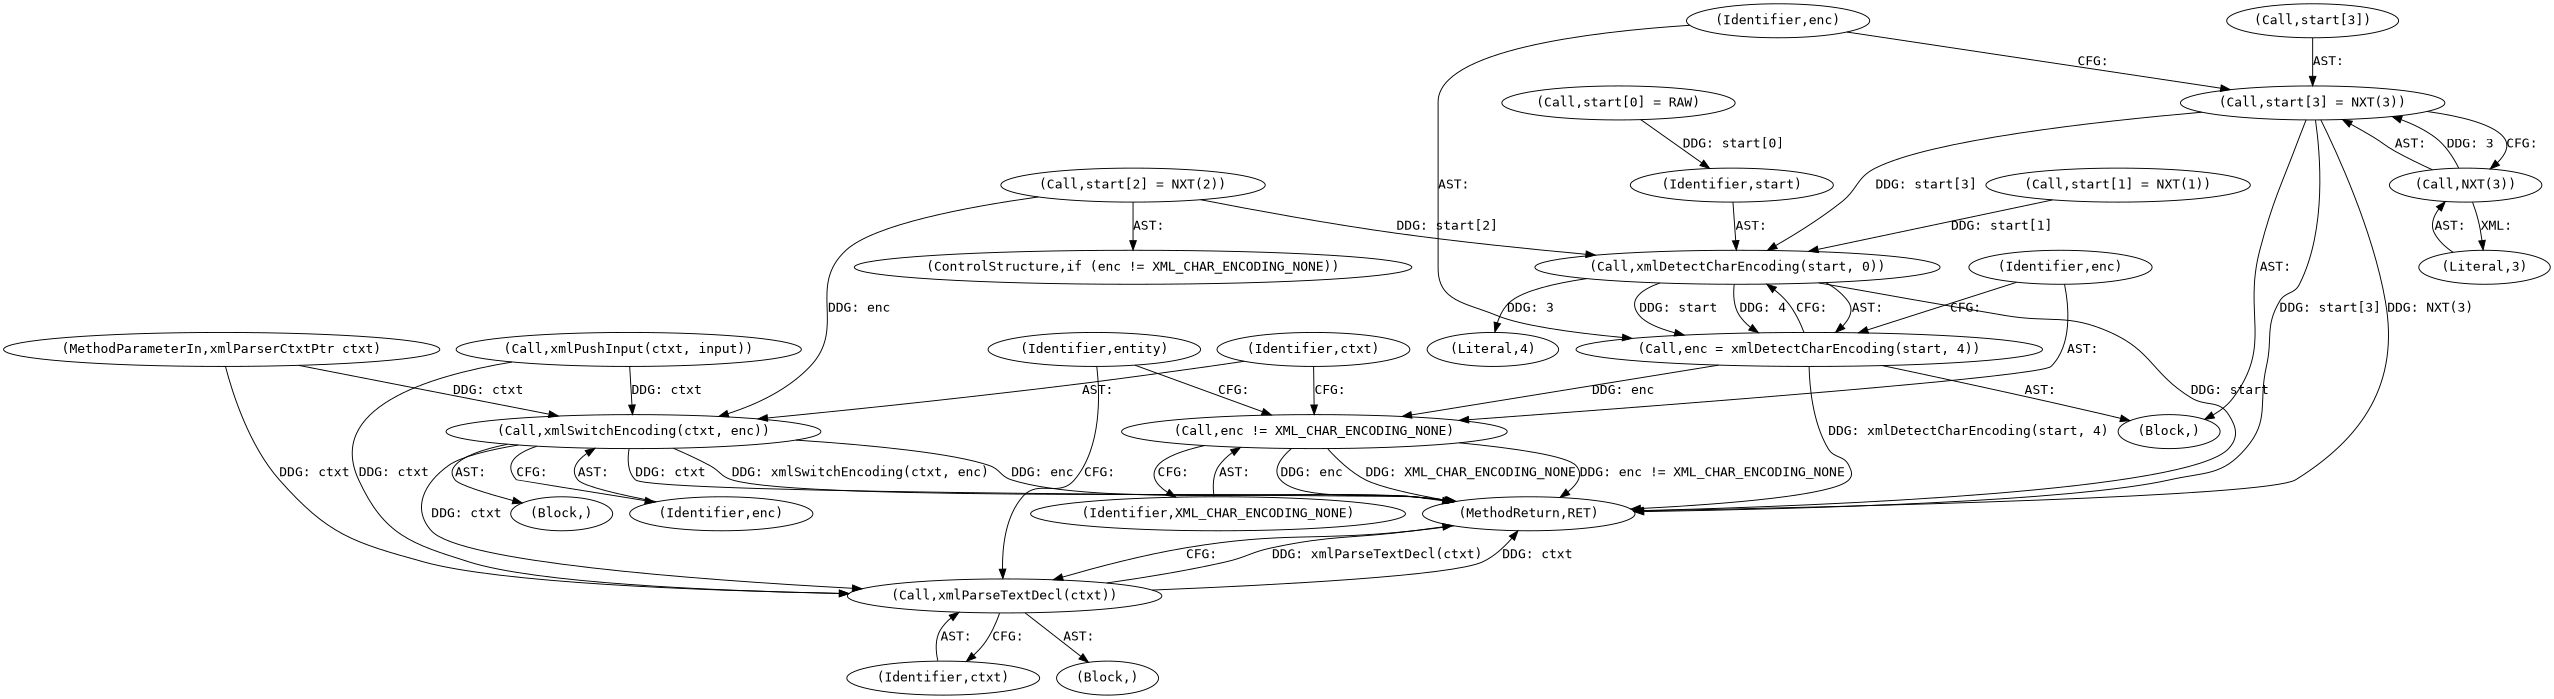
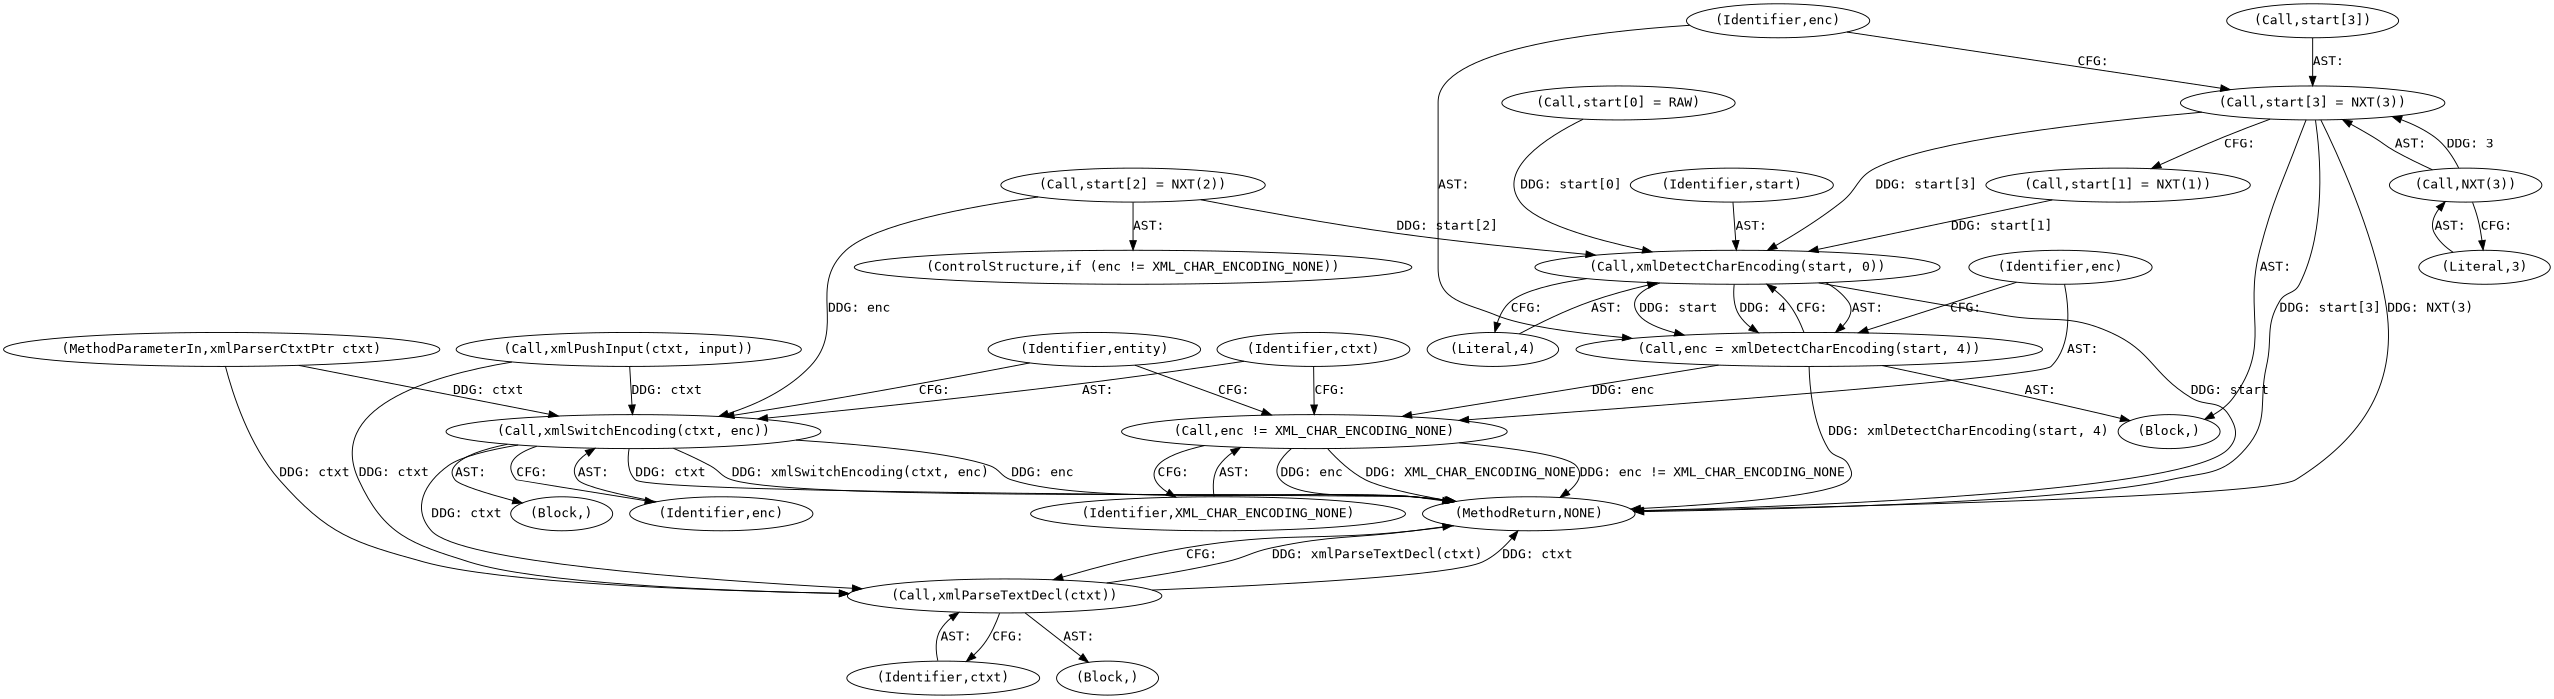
edge "(Call,start[3] = NXT(3))" -> "(Call,NXT(3))": now "(Call,start[3] = NXT(3))" -> "(Call,start[1] = NXT(1))"
edge "(Call,start[0] = RAW)" -> "(Identifier,start)": now "(Call,start[0] = RAW)" -> "(Call,xmlDetectCharEncoding(start, 0))"
edge "(Call,NXT(3))" -> "(Literal,3)": label "XML: " -> "CFG: "
edge "(Literal,4)" -> "(Call,xmlDetectCharEncoding(start, 0))": added, label "AST:"
edge "(Call,xmlDetectCharEncoding(start, 0))" -> "(Literal,4)": label "DDG: 3" -> "CFG: "
edge "(Identifier,entity)" -> "(Call,xmlParseTextDecl(ctxt))": now "(Identifier,entity)" -> "(Call,xmlSwitchEncoding(ctxt, enc))"
node "(MethodReturn,RET)": label "(MethodReturn,RET)" -> "(MethodReturn,NONE)"
